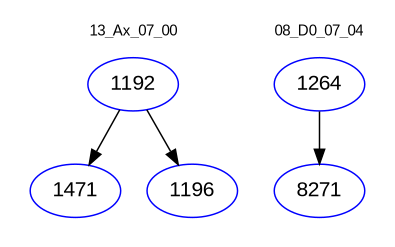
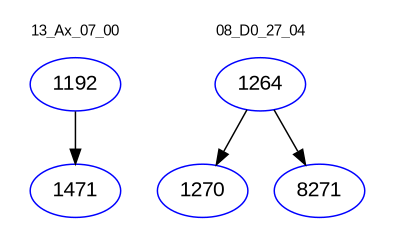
cluster "08_D0_07_04": label "08_D0_07_04" -> "08_D0_27_04"
node "1196": removed
node "1270": added
